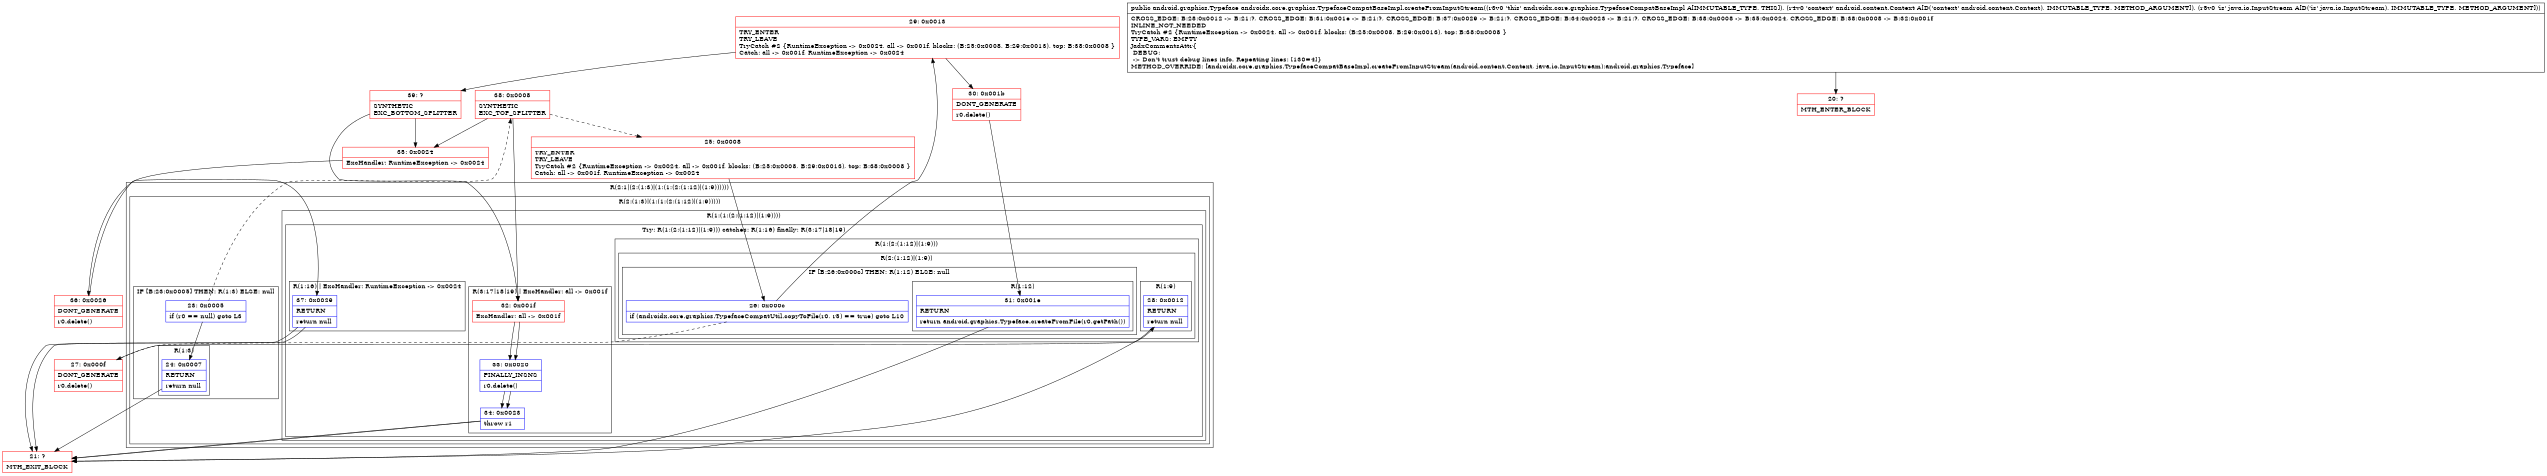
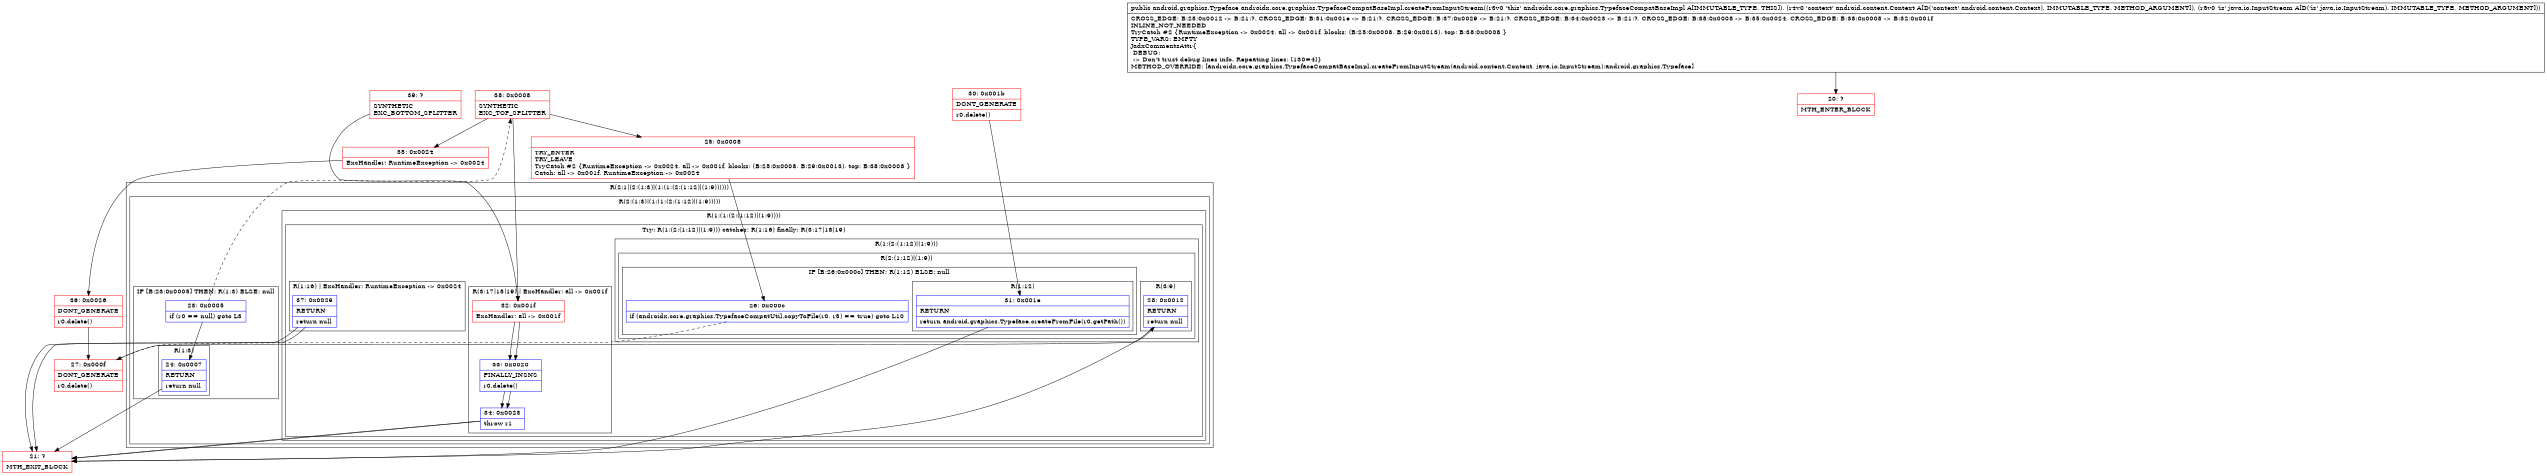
node "29: 0x0013": removed
edge "38: 0x0008" -> "25: 0x0008": style dashed -> solid
edge "39: ?" -> "35: 0x0024": removed
edge "36: 0x0026" -> "37: 0x0029": now "36: 0x0026" -> "27: 0x000f"
cluster "R(1:9)": label "R(1:9)" -> "R(3:9)"
